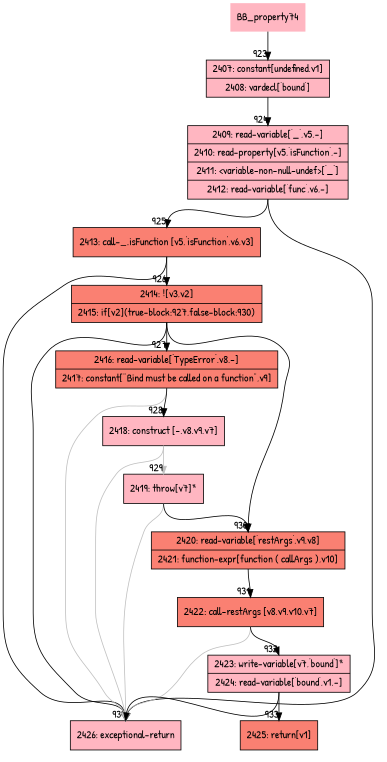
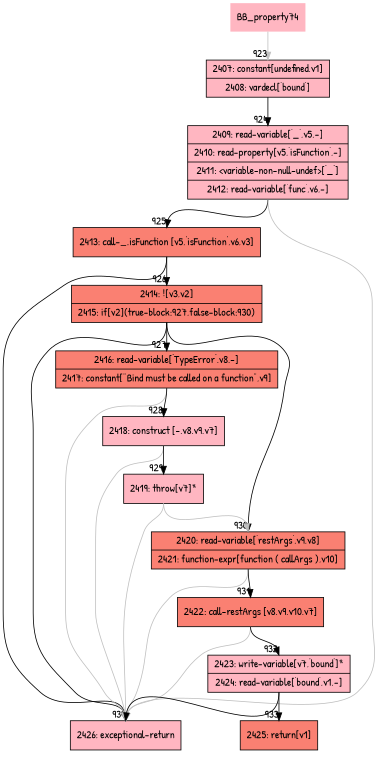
edge "BB_property74" -> "2407: constant[undefined,v1]": color black -> gray
edge "2418: construct [-,v8,v9,v7]" -> "2419: throw[v7]*": color gray -> black
edge "2419: throw[v7]*" -> "2420: read-variable['restArgs',v9,v8]": color black -> gray
edge "2409: read-variable['_',v5,-]" -> "2426: exceptional-return": color black -> gray
edge "2420: read-variable['restArgs',v9,v8]" -> "2426: exceptional-return": added
